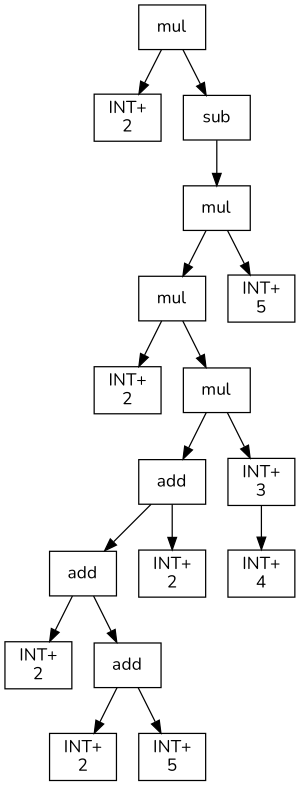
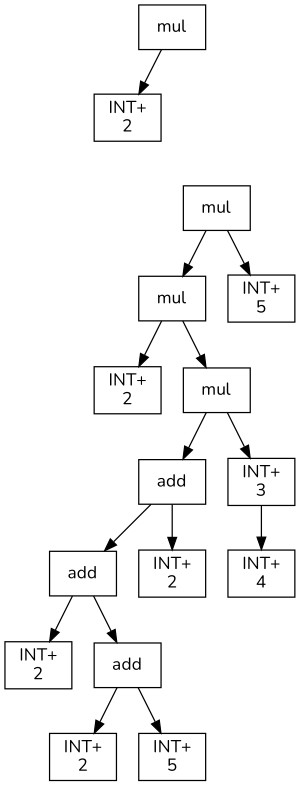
node "sub": removed
